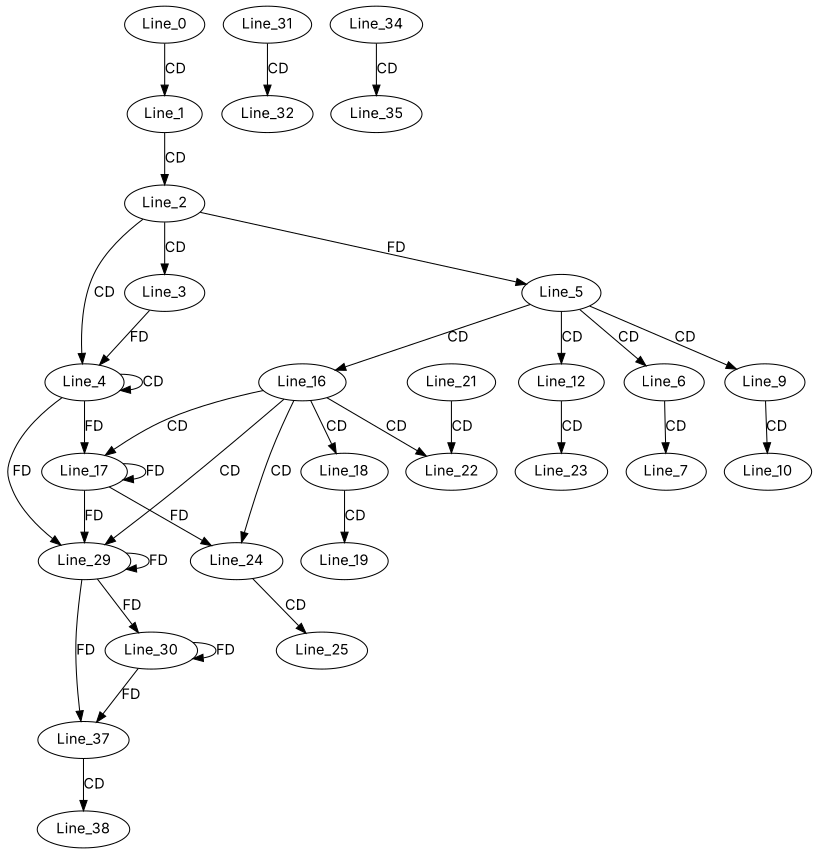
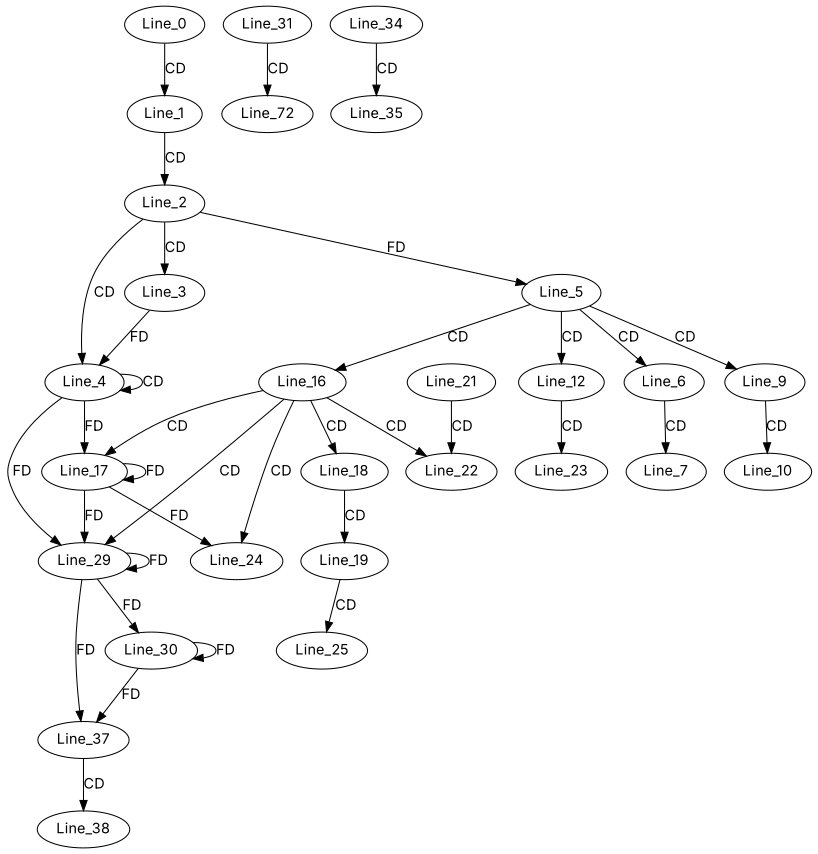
node "Line_32": label "Line_32" -> "Line_72"
edge "Line_24" -> "Line_25": now "Line_19" -> "Line_25"
